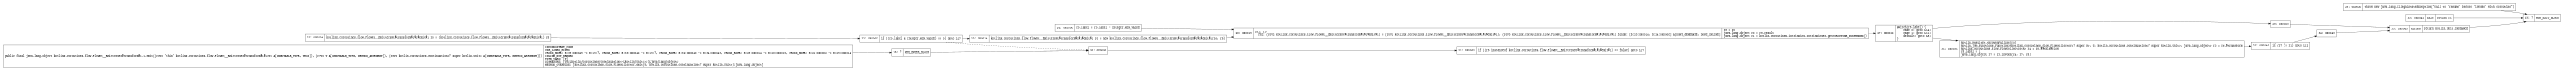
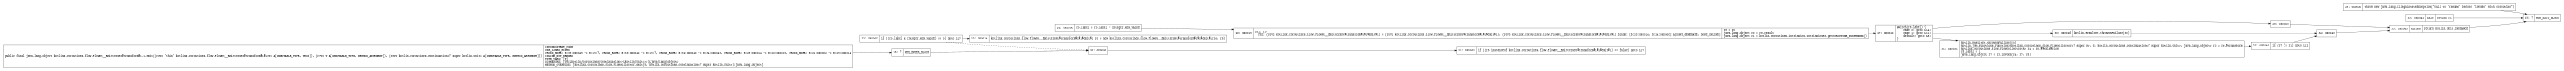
node "30: 0x002d": added
edge "25: 0x0014" -> "26: 0x0019": removed
node "22: 0x0004": removed
